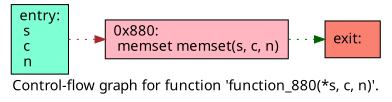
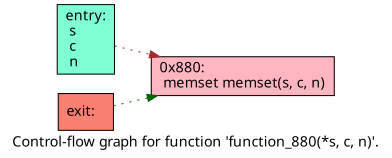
edge "0x880:" -> "exit:": reversed
